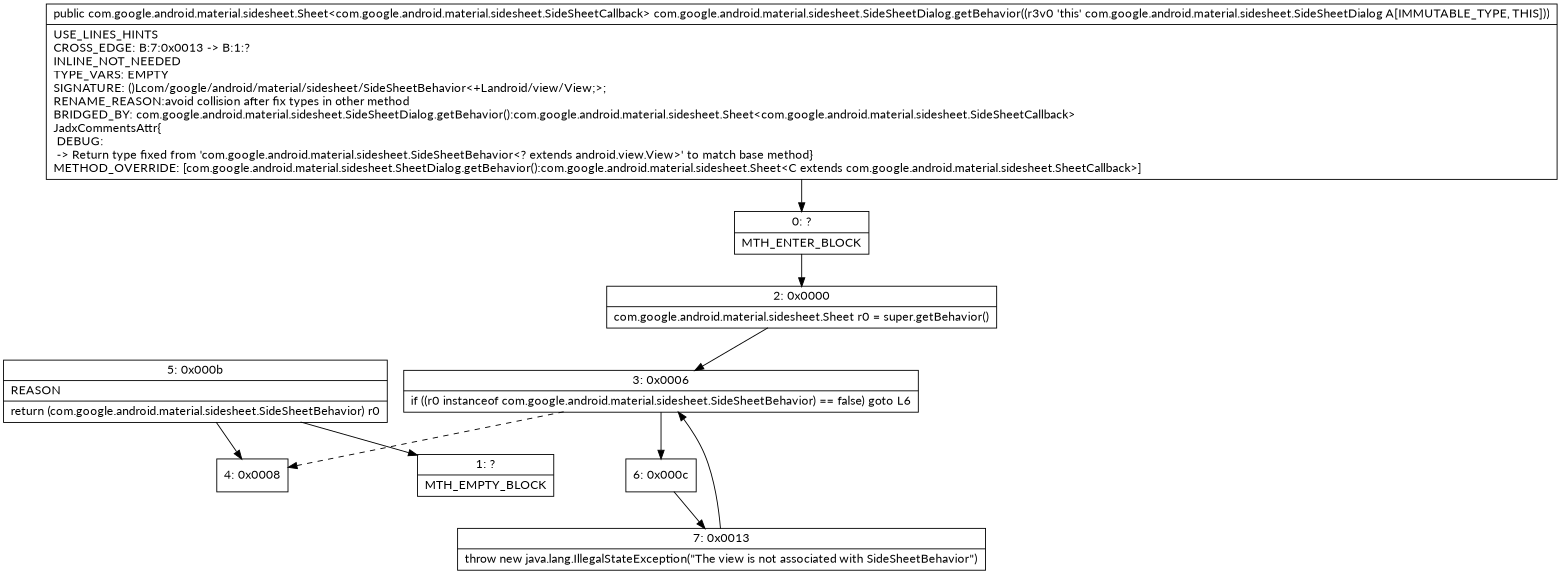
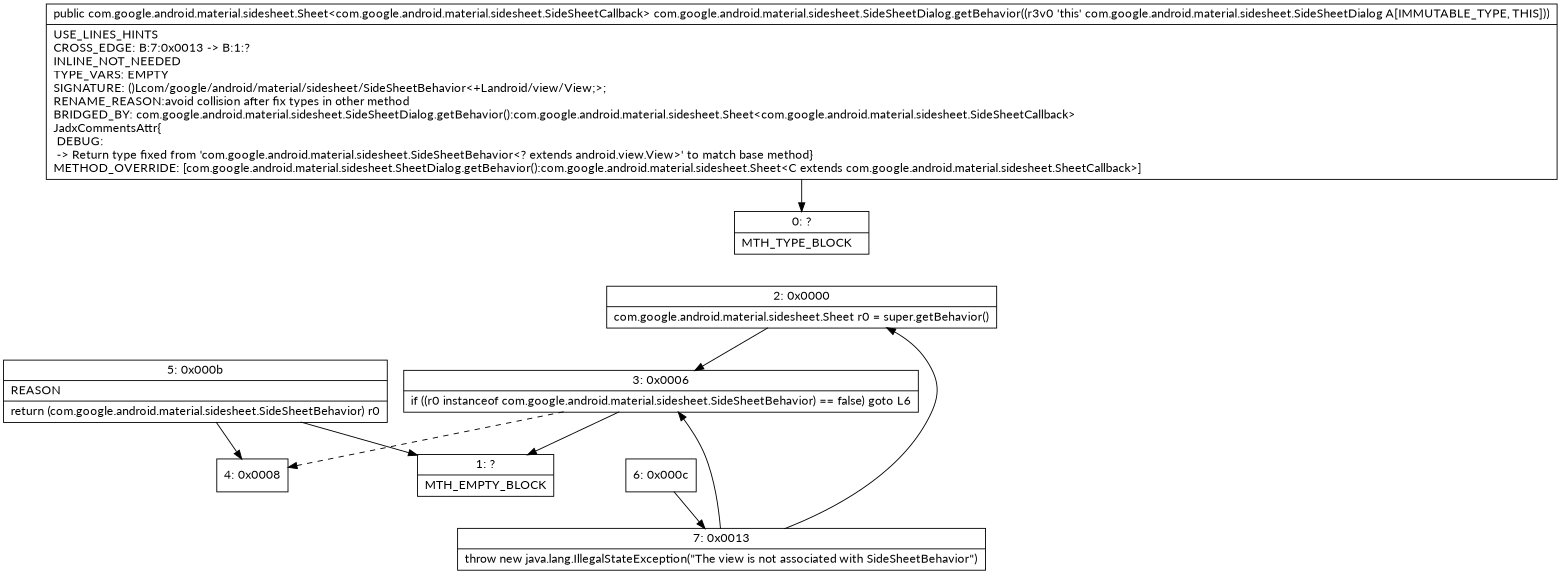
node "0: ?": text "MTH_ENTER_BLOCK" -> "MTH_TYPE_BLOCK"
edge "0: ?" -> "2: 0x0000": now "7: 0x0013" -> "2: 0x0000"
edge "3: 0x0006" -> "6: 0x000c": now "3: 0x0006" -> "1: ?"
